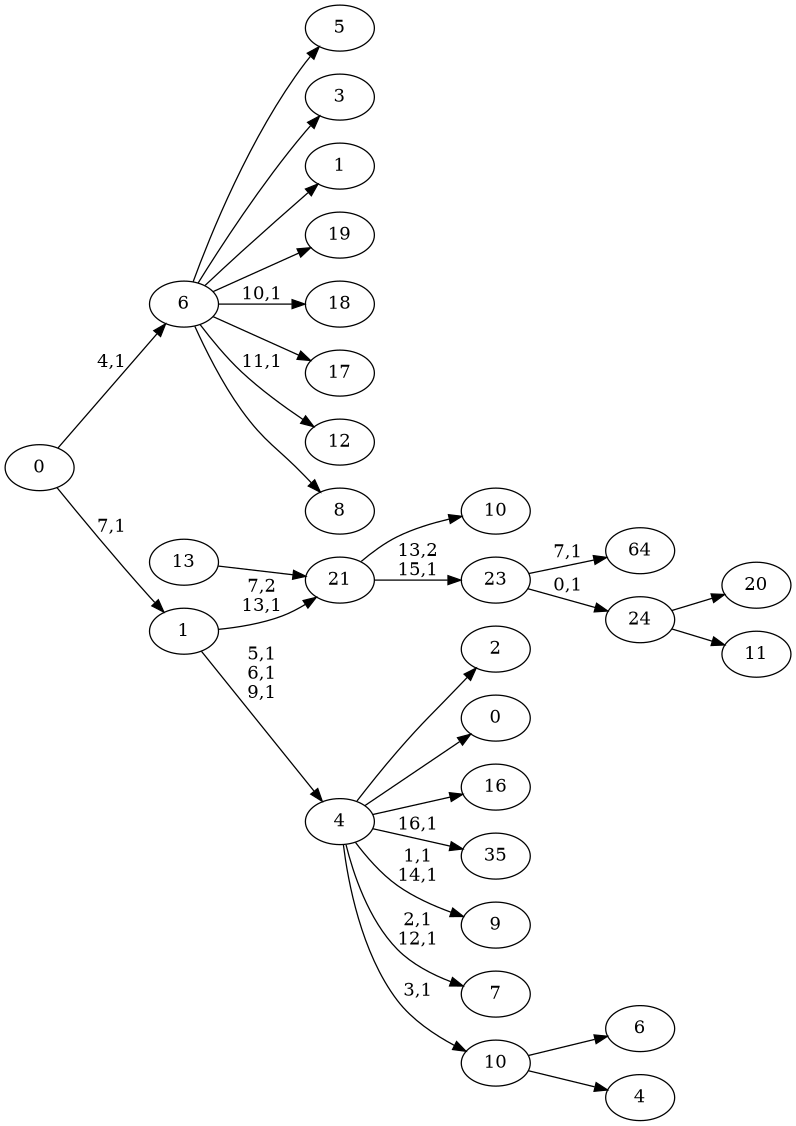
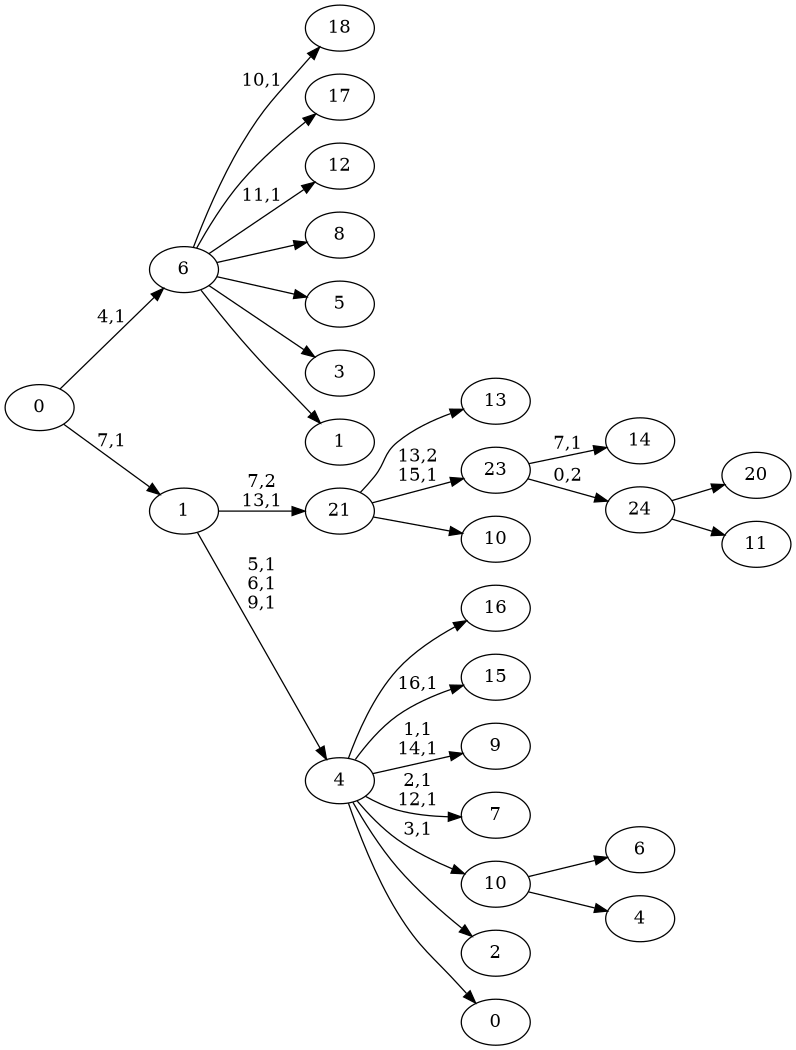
node "19": removed
node "64": label "64" -> "14"
edge "13" -> "21": reversed
edge "23" -> "24": label "0,1" -> "0,2"
node "35": label "35" -> "15"
